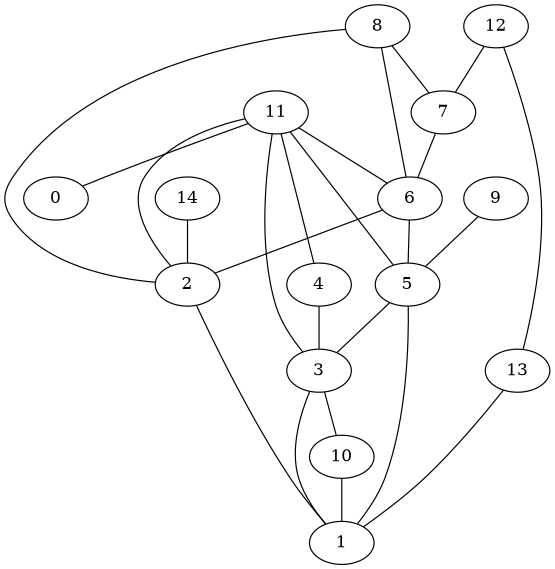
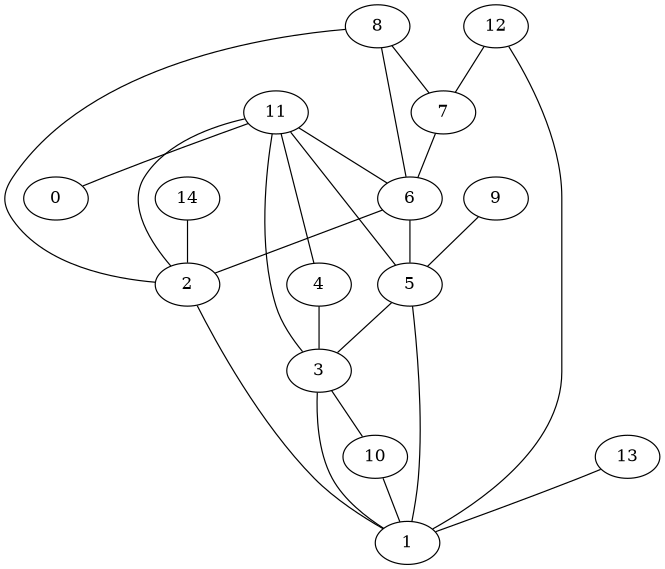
edge "13" -> "12": now "1" -> "12"
